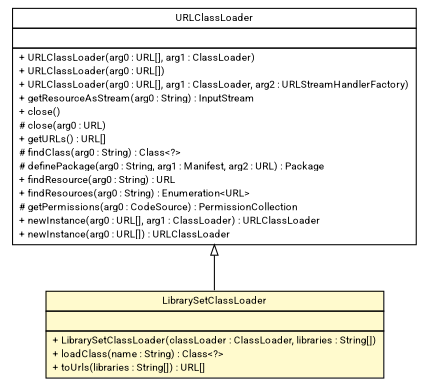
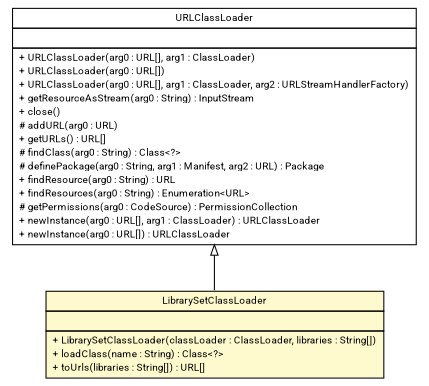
node "URLClassLoader": text "# close(arg0 : URL)" -> "# addURL(arg0 : URL)"
